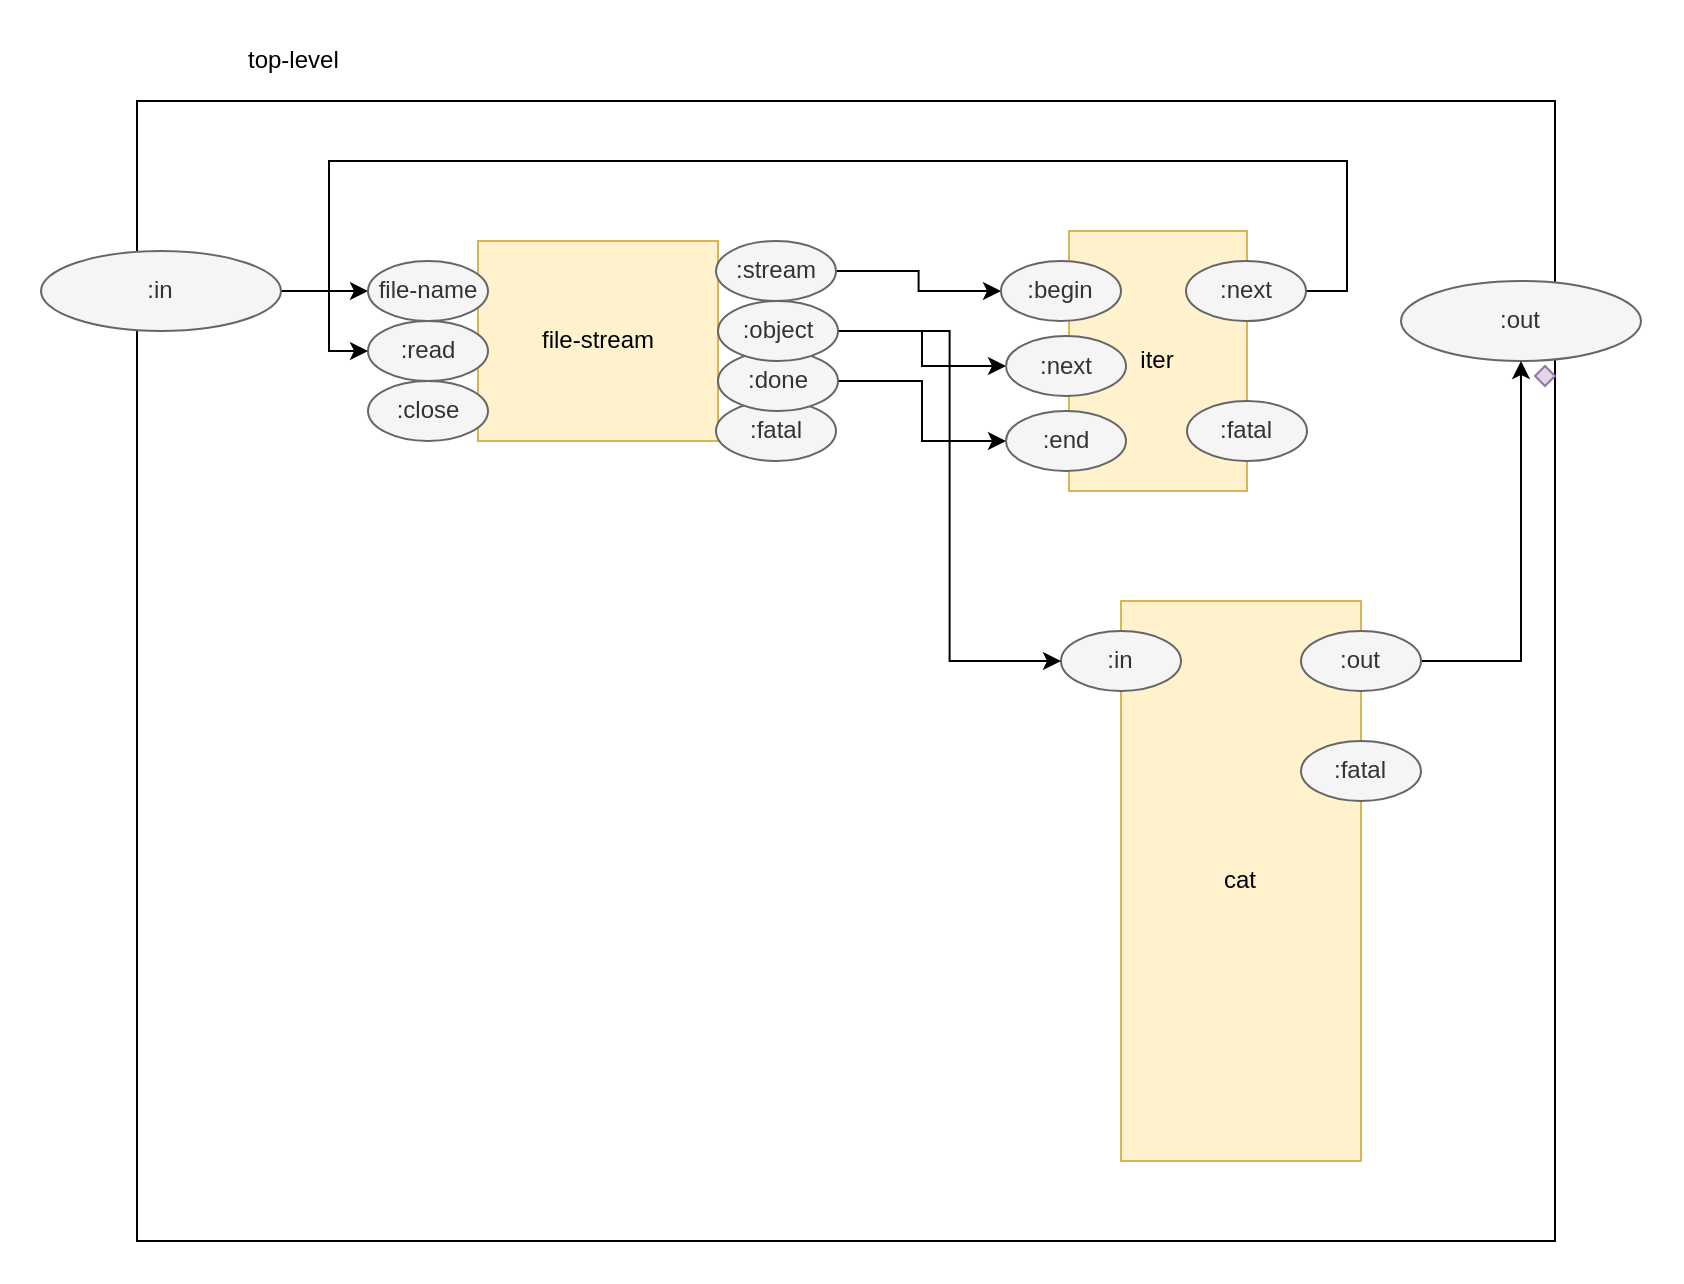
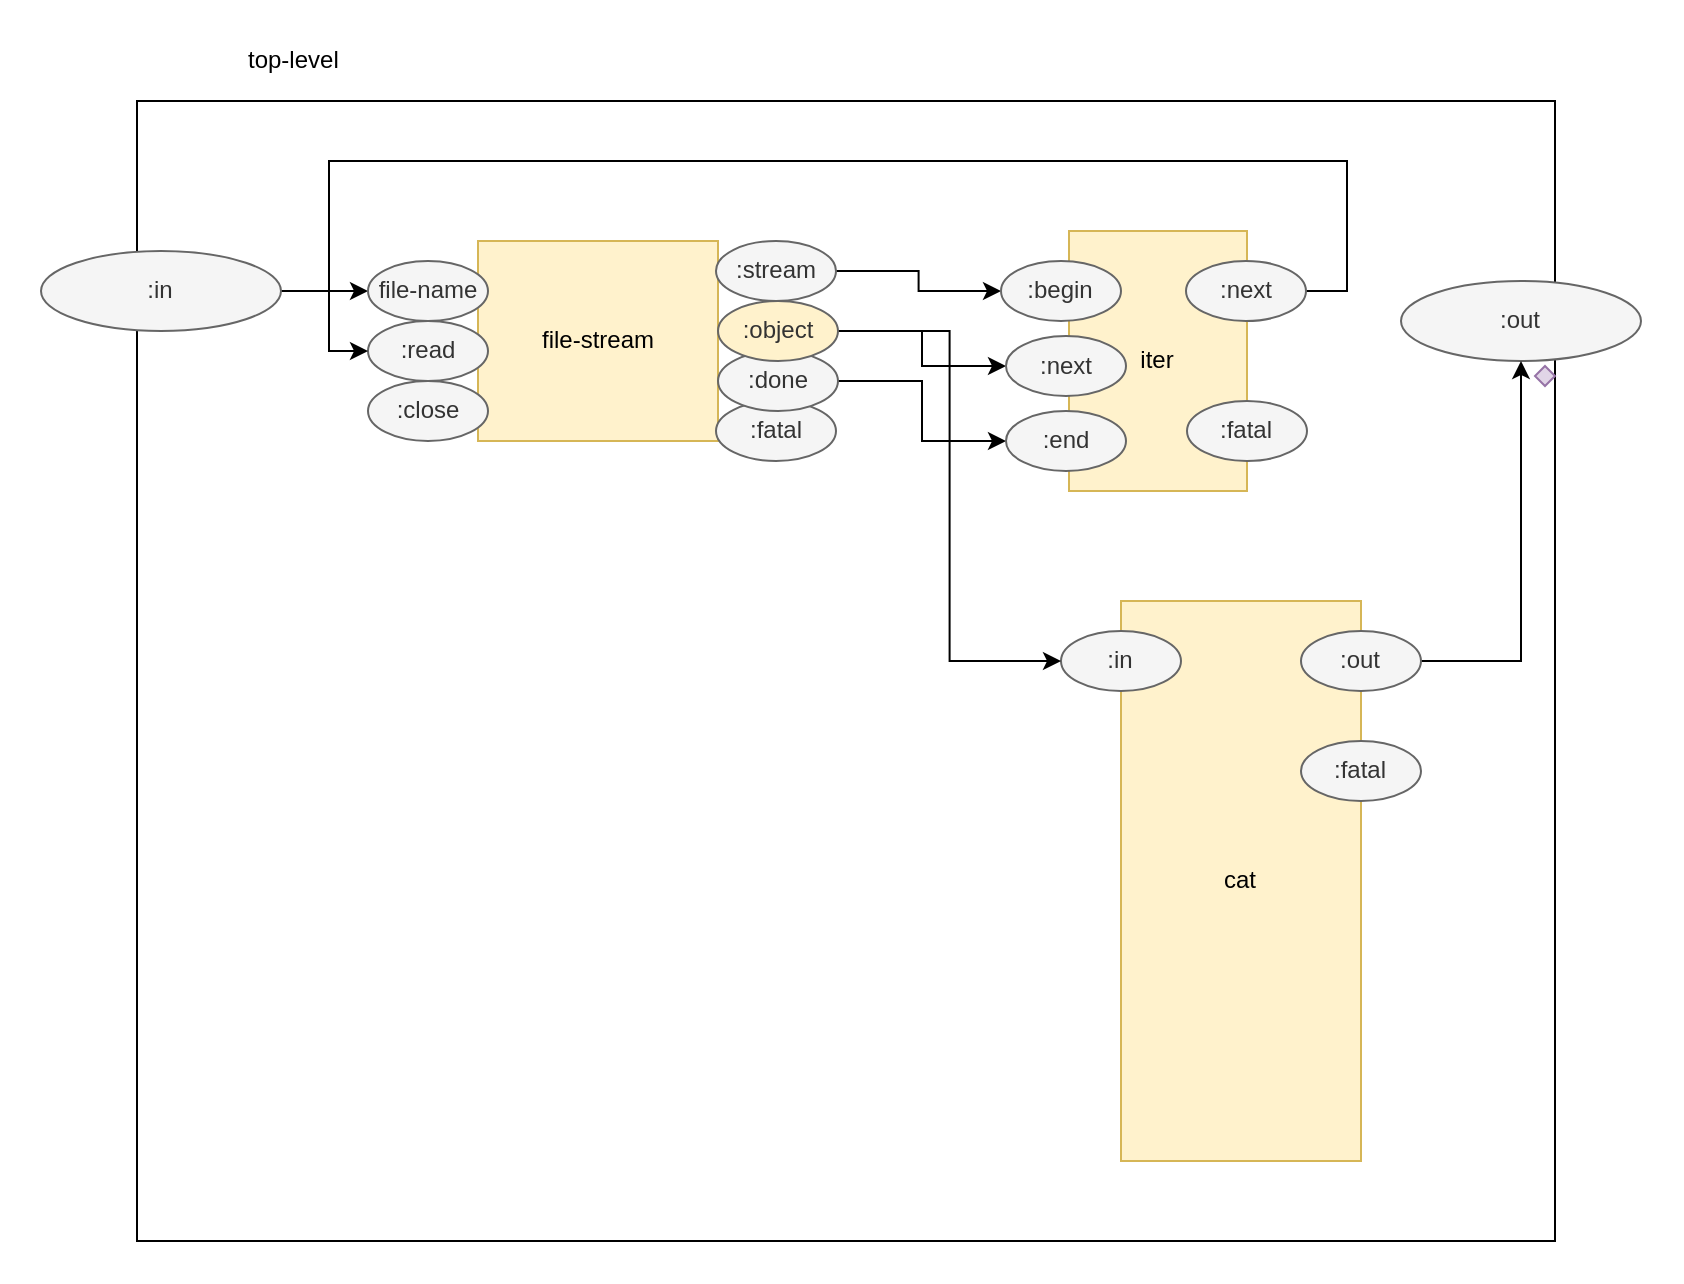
node ":object": fillcolor #f5f5f5 -> #fff2cc
